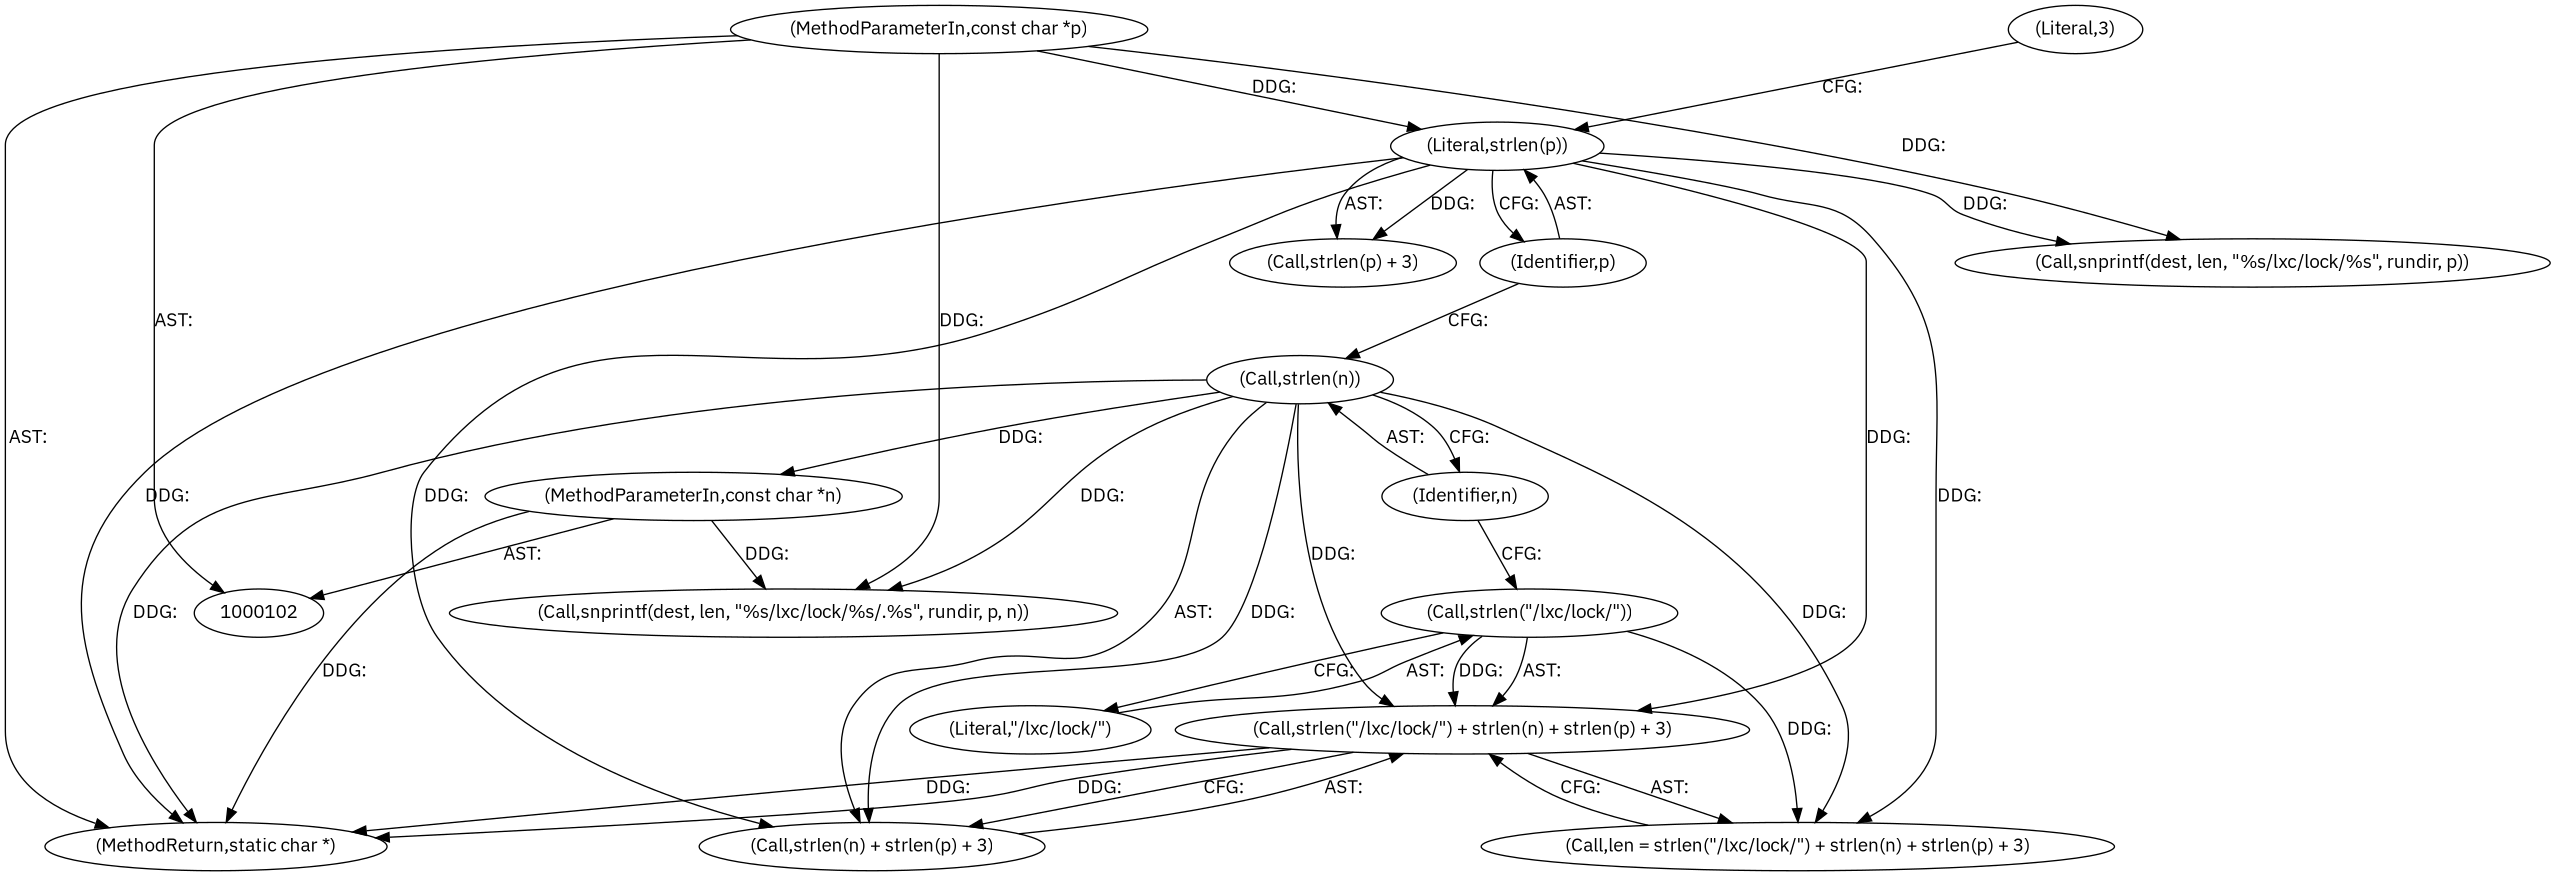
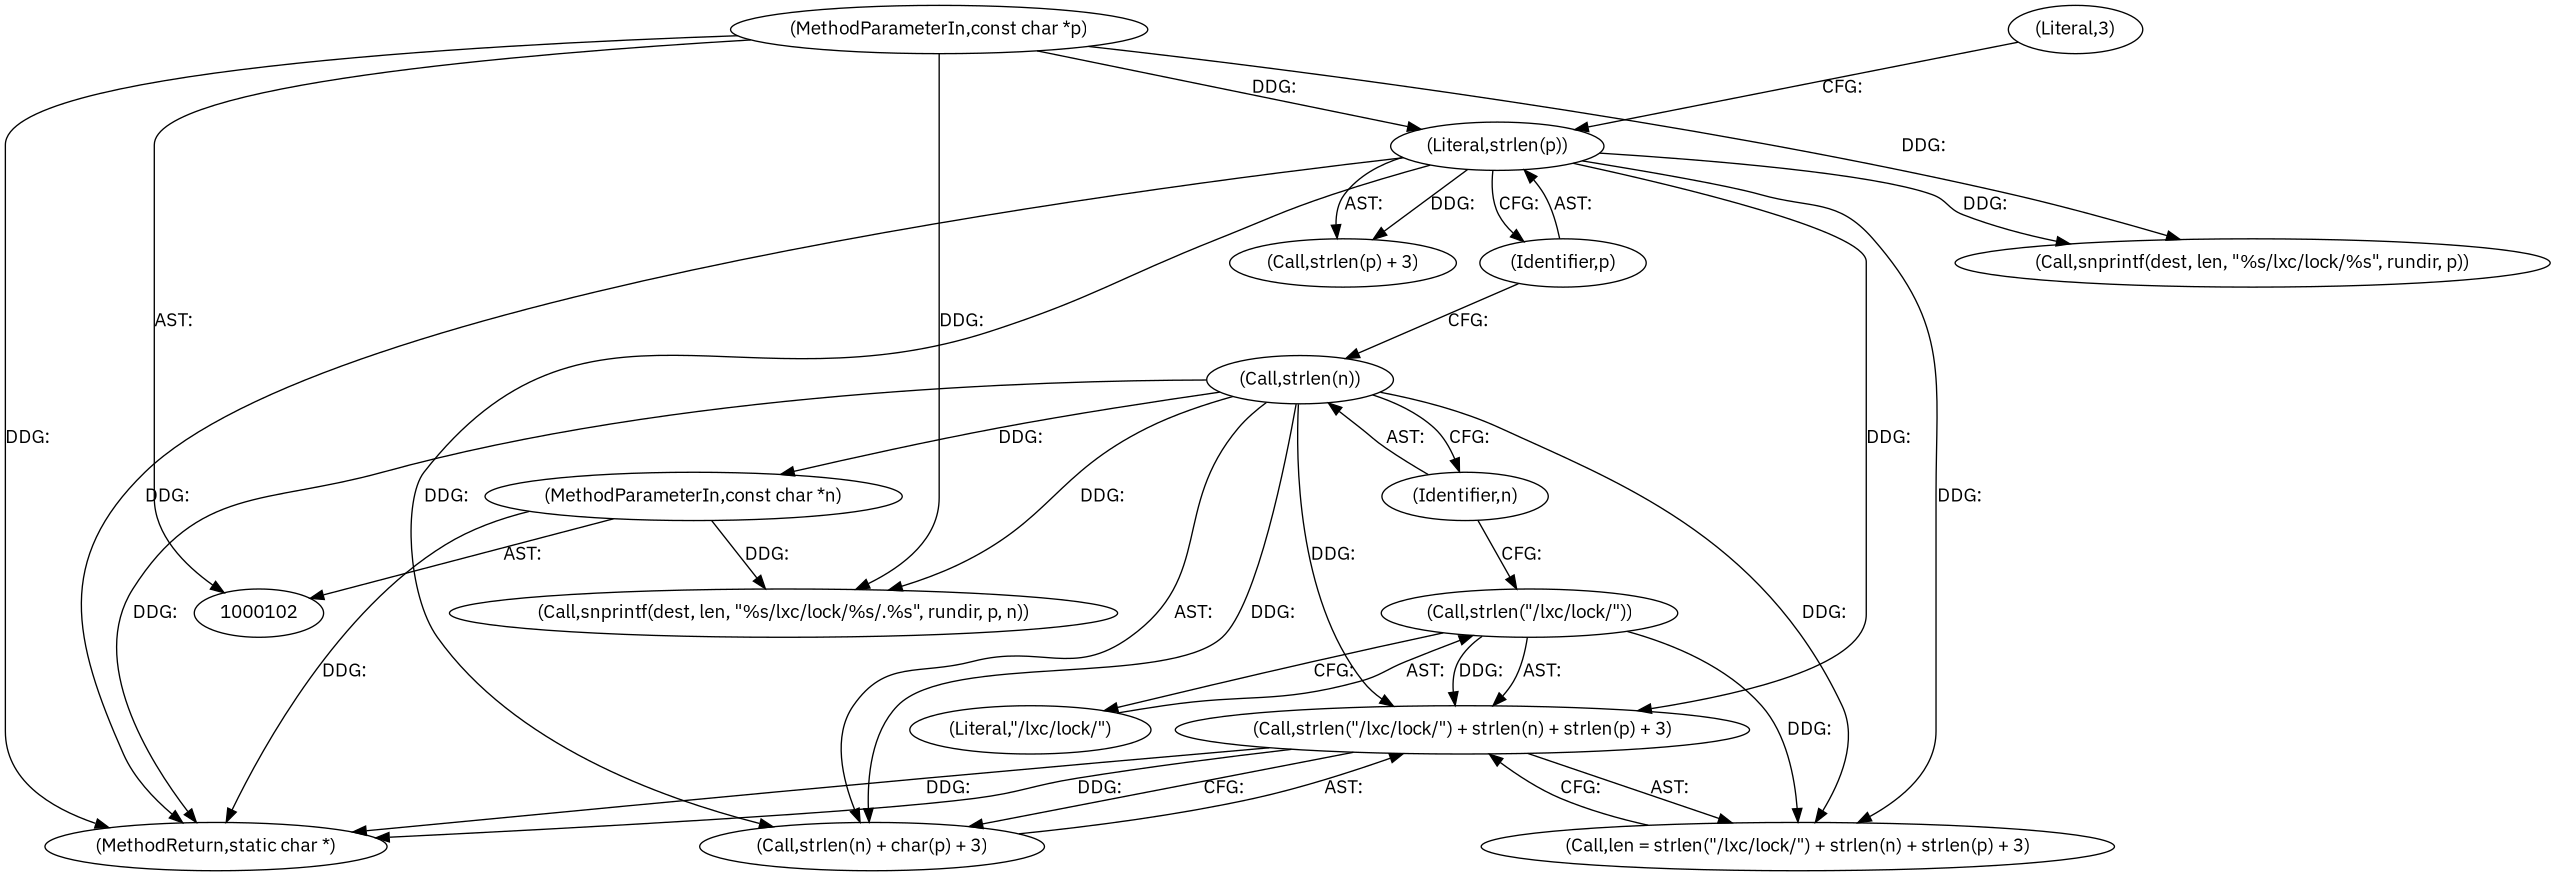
edge "(MethodParameterIn,const char *p)" -> "(MethodReturn,static char *)": label "AST: " -> "DDG: "
node "(Call,strlen(n) + strlen(p) + 3)": label "(Call,strlen(n) + strlen(p) + 3)" -> "(Call,strlen(n) + char(p) + 3)"
